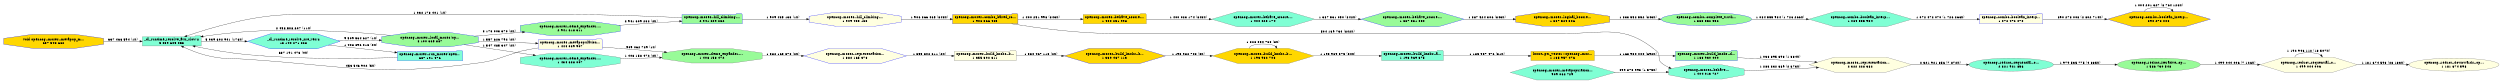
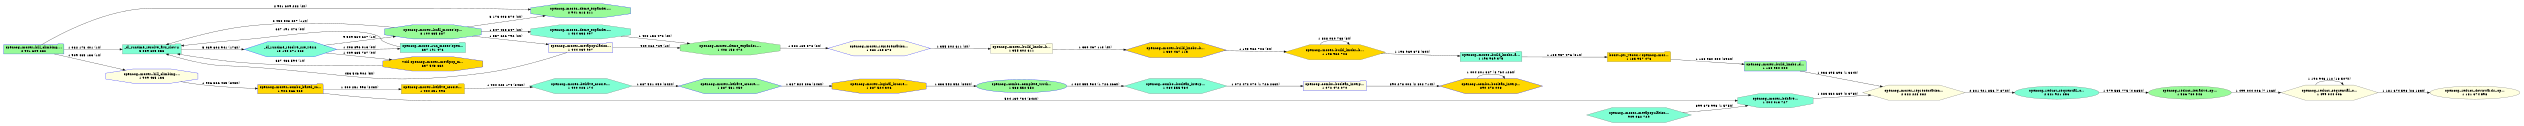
edge "opencog::moses::deme_expander:... 2 941 618 311" -> "opencog::moses::hill_climbing:... 2 941 609 232": reversed
edge "_dl_runtime_resolve_sse_vex'2 13 140 271 828" -> "void opencog::moses::metapop_m... 637 548 662": added, label "1 409 685 787 (0x)"
node "opencog::moses::run_moses(open... 637 191 476": color blue -> gray40
